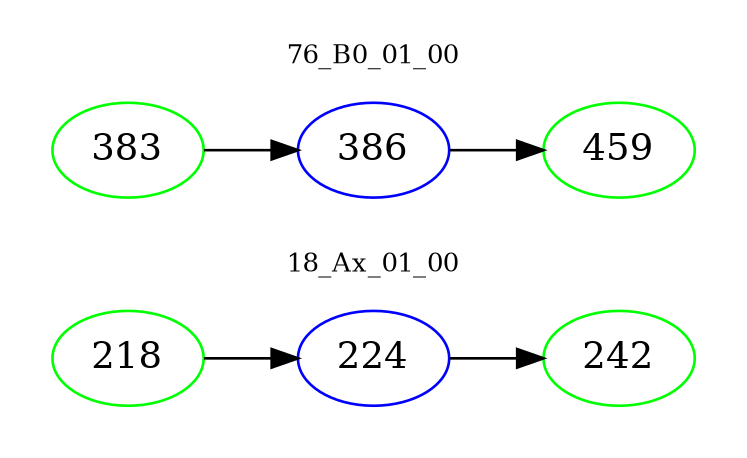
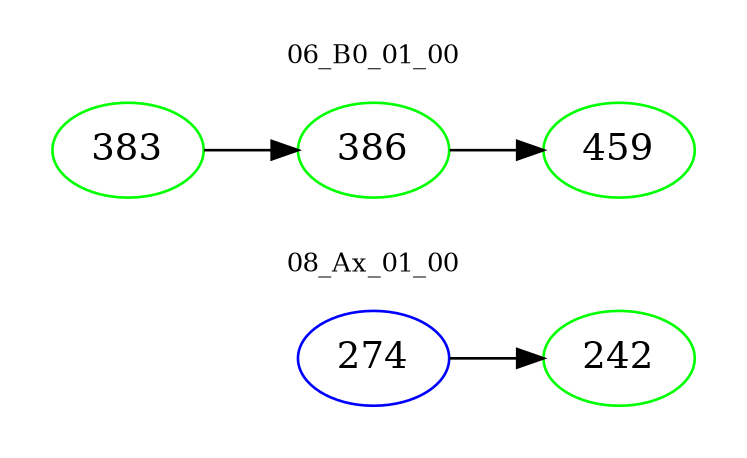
cluster "76_B0_01_00": label "76_B0_01_00" -> "06_B0_01_00"
node "386": color blue -> green
cluster "18_Ax_01_00": label "18_Ax_01_00" -> "08_Ax_01_00"
node "218": removed
node "224": label "224" -> "274"
